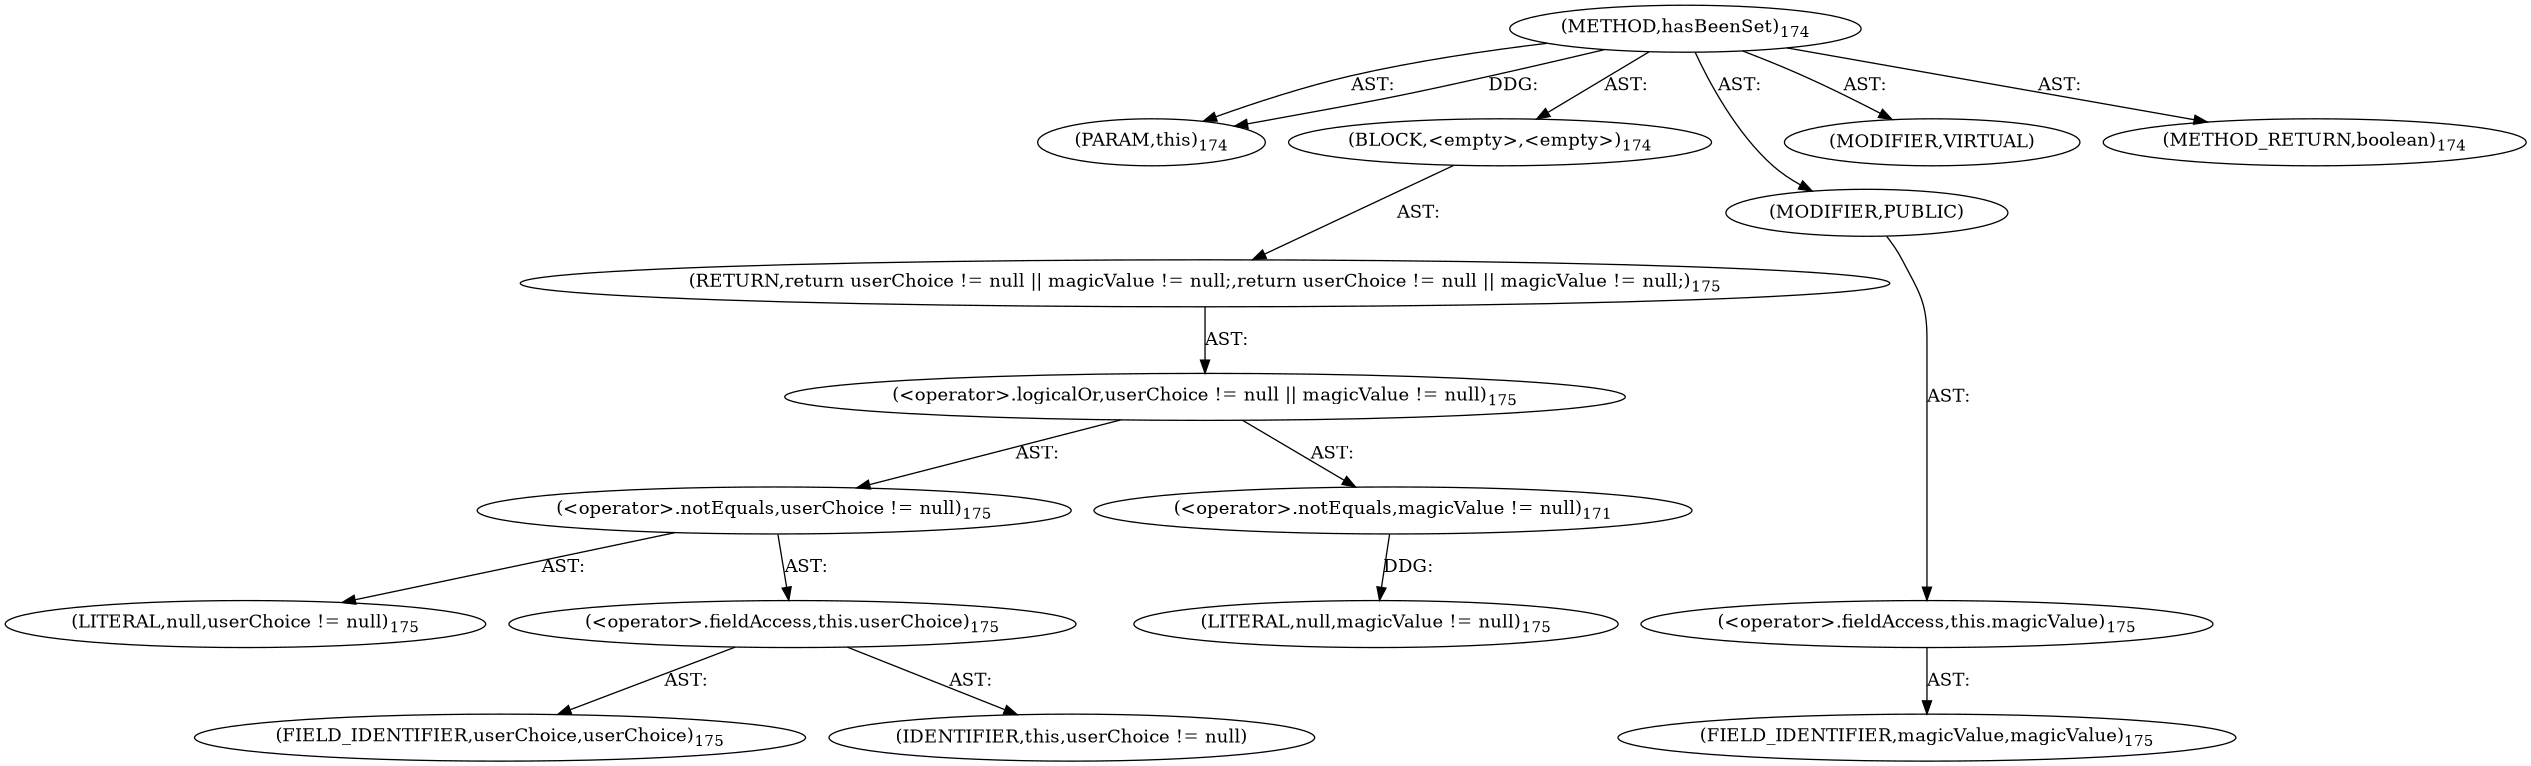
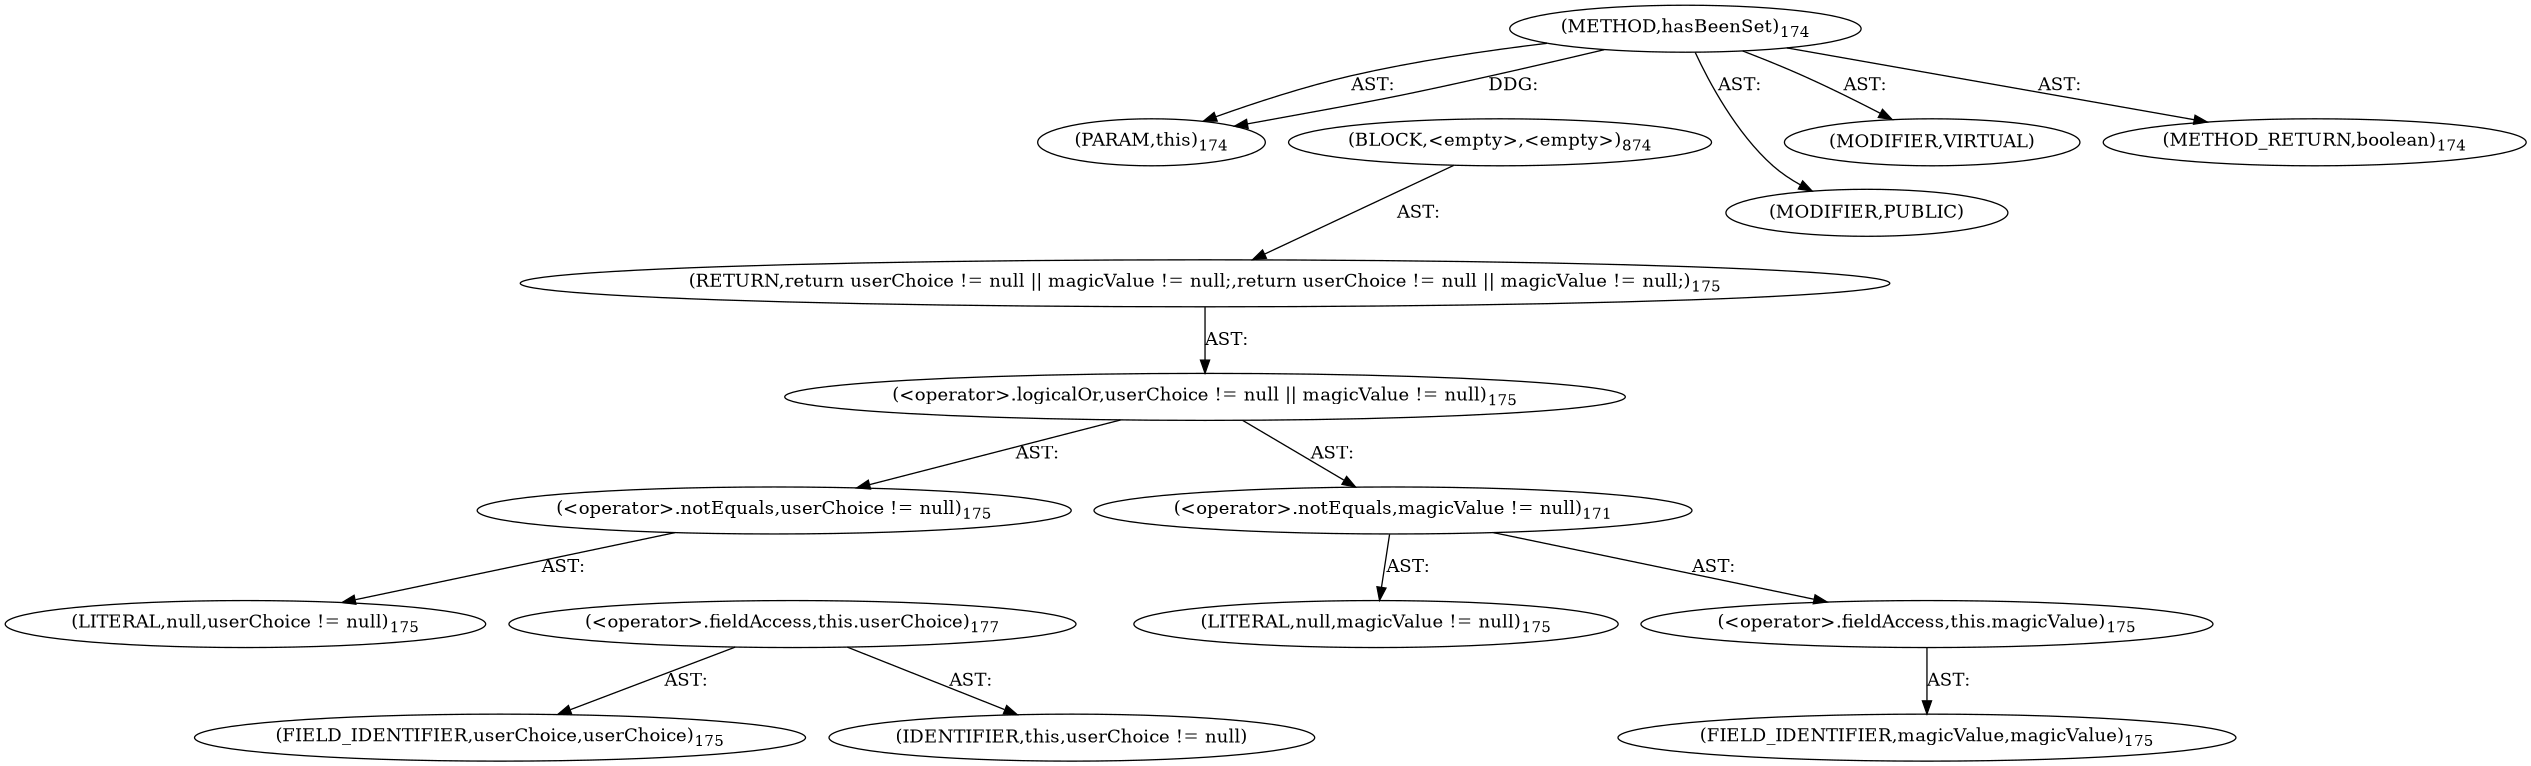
edge "(METHOD,hasBeenSet)" -> "(BLOCK,<empty>,<empty>)": removed, label "AST:"
node "(BLOCK,<empty>,<empty>)": text "174" -> "874"
edge "(MODIFIER,PUBLIC)" -> "(<operator>.fieldAccess,this.magicValue)": now "(<operator>.notEquals,magicValue != null)" -> "(<operator>.fieldAccess,this.magicValue)"
edge "(<operator>.notEquals,userChoice != null)" -> "(<operator>.fieldAccess,this.userChoice)": removed, label "AST:"
edge "(<operator>.notEquals,magicValue != null)" -> "(LITERAL,null,magicValue != null)": label "DDG: " -> "AST: "
node "(<operator>.fieldAccess,this.userChoice)": text "175" -> "177"
